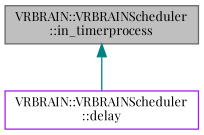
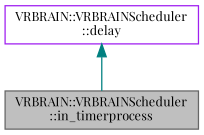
edge "VRBRAIN::VRBRAINScheduler ::delay" -> "VRBRAIN::VRBRAINScheduler ::in_timerprocess": reversed
